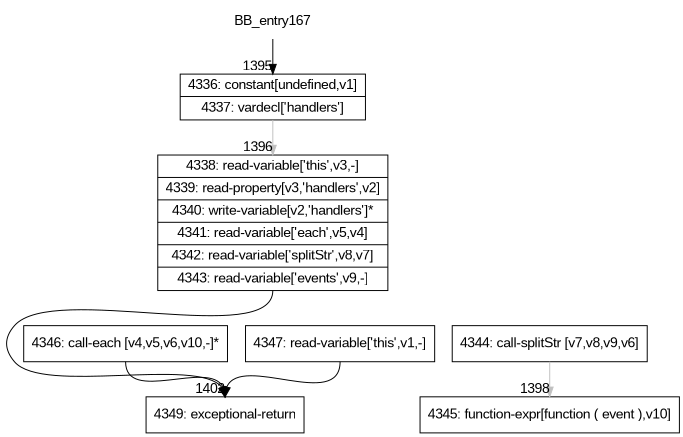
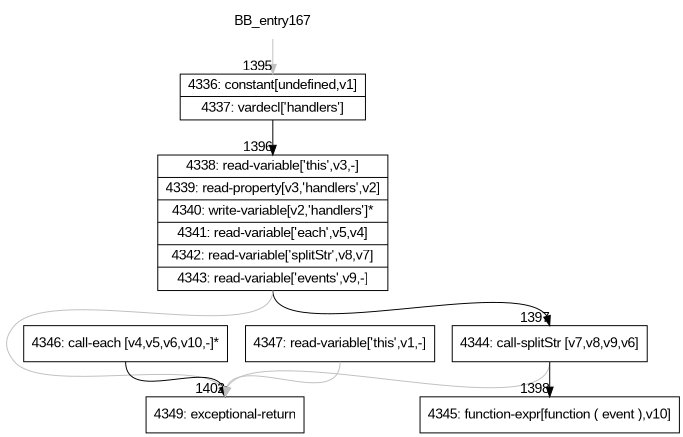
edge "BB_entry167" -> "4336: constant[undefined,v1]": color black -> gray
edge "4336: constant[undefined,v1]" -> "4338: read-variable['this',v3,-]": color gray -> black
edge "4338: read-variable['this',v3,-]" -> "4344: call-splitStr [v7,v8,v9,v6]": added
edge "4338: read-variable['this',v3,-]" -> "4349: exceptional-return": color black -> gray
edge "4344: call-splitStr [v7,v8,v9,v6]" -> "4345: function-expr[function ( event ),v10]": color gray -> black
edge "4347: read-variable['this',v1,-]" -> "4349: exceptional-return": color black -> gray
edge "4344: call-splitStr [v7,v8,v9,v6]" -> "4349: exceptional-return": added
